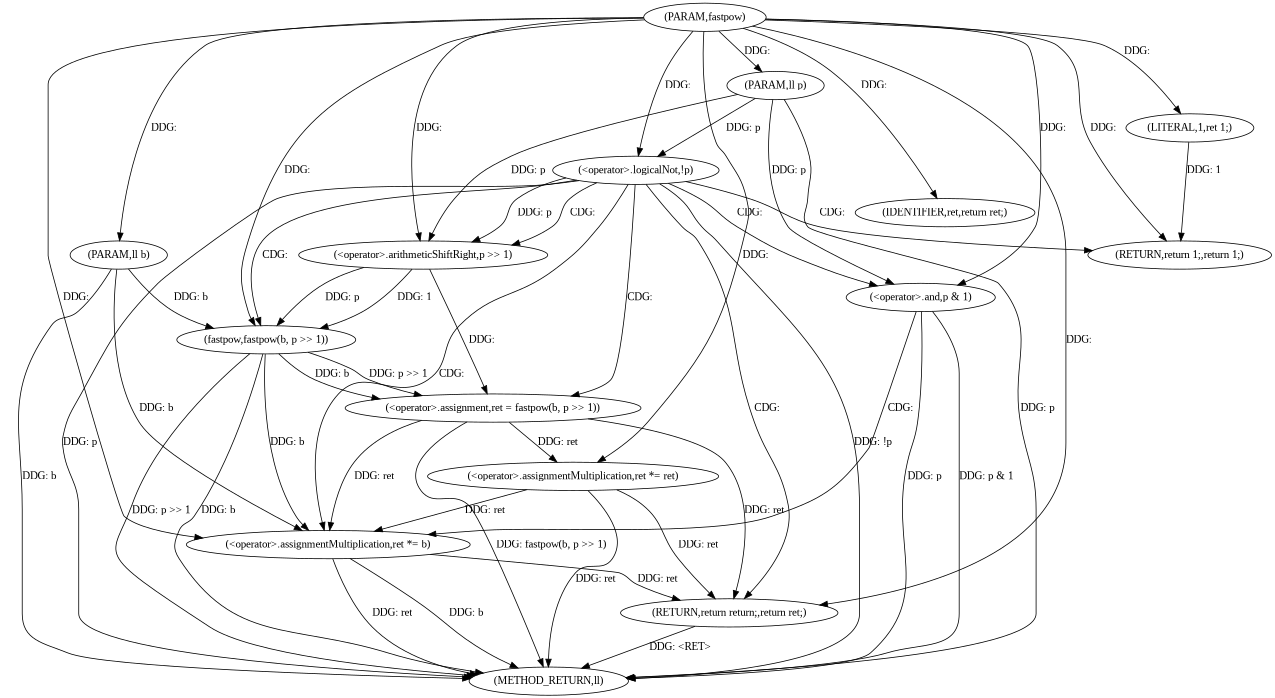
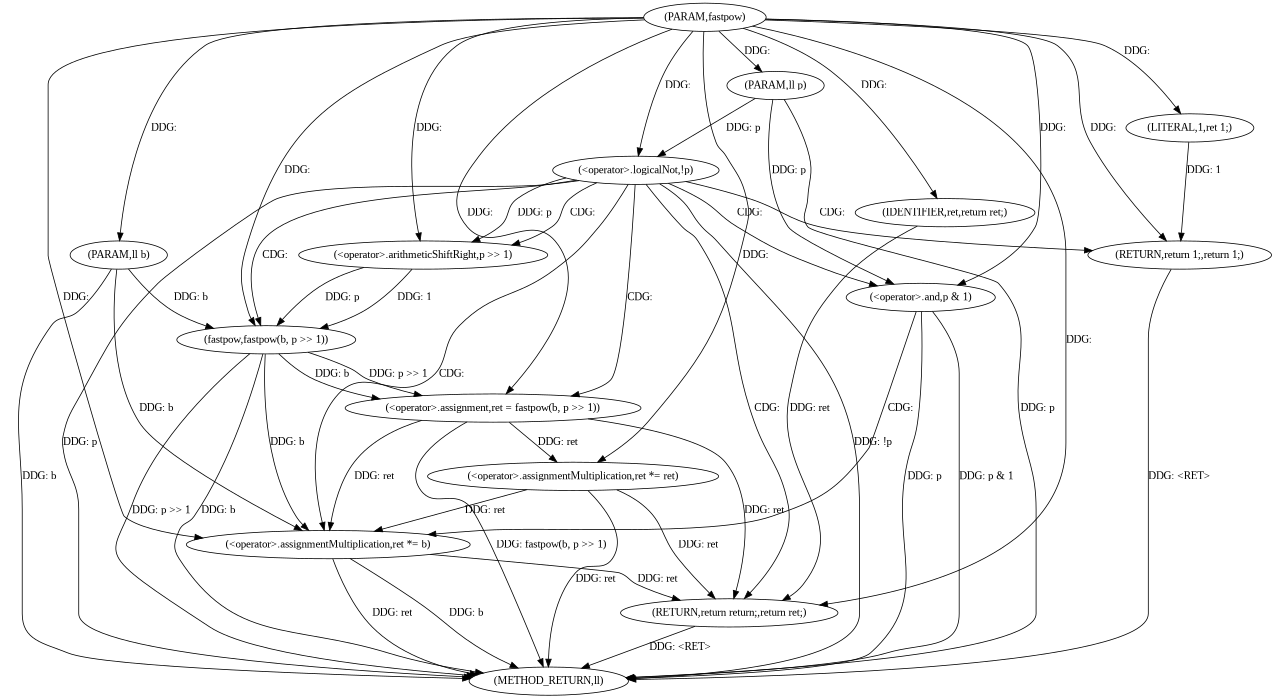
edge "(PARAM,ll p)" -> "(<operator>.arithmeticShiftRight,p >> 1)": removed, label "DDG: p"
edge "(<operator>.arithmeticShiftRight,p >> 1)" -> "(<operator>.assignment,ret = fastpow(b, p >> 1))": now "(PARAM,fastpow)" -> "(<operator>.assignment,ret = fastpow(b, p >> 1))"
edge "(IDENTIFIER,ret,return ret;)" -> "(RETURN,return return;,return ret;)": added, label "DDG: ret"
edge "(RETURN,return 1;,return 1;)" -> "(METHOD_RETURN,ll)": added, label "DDG: <RET>"
